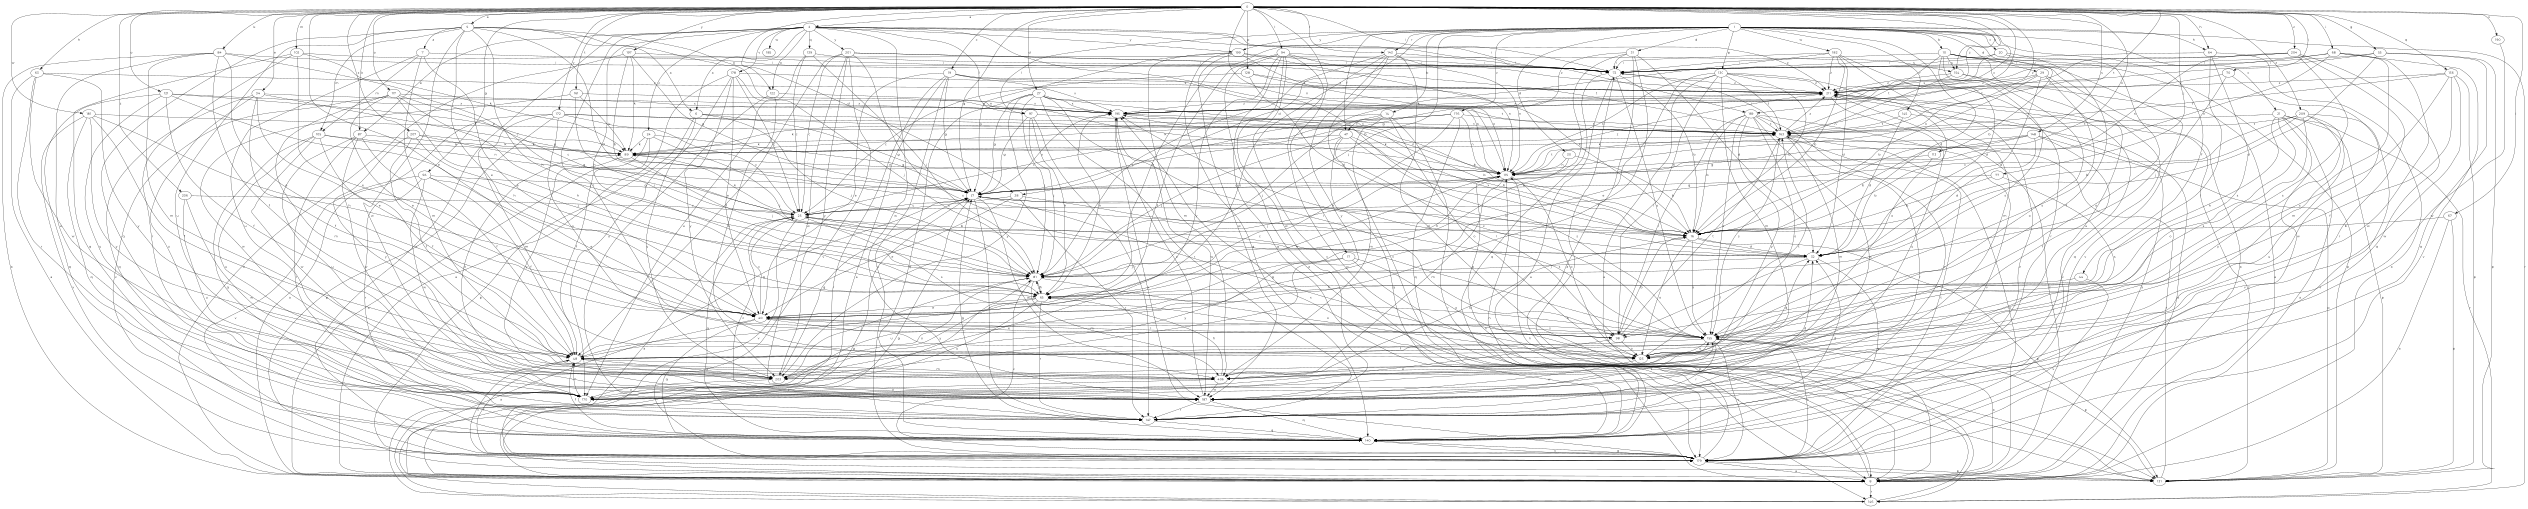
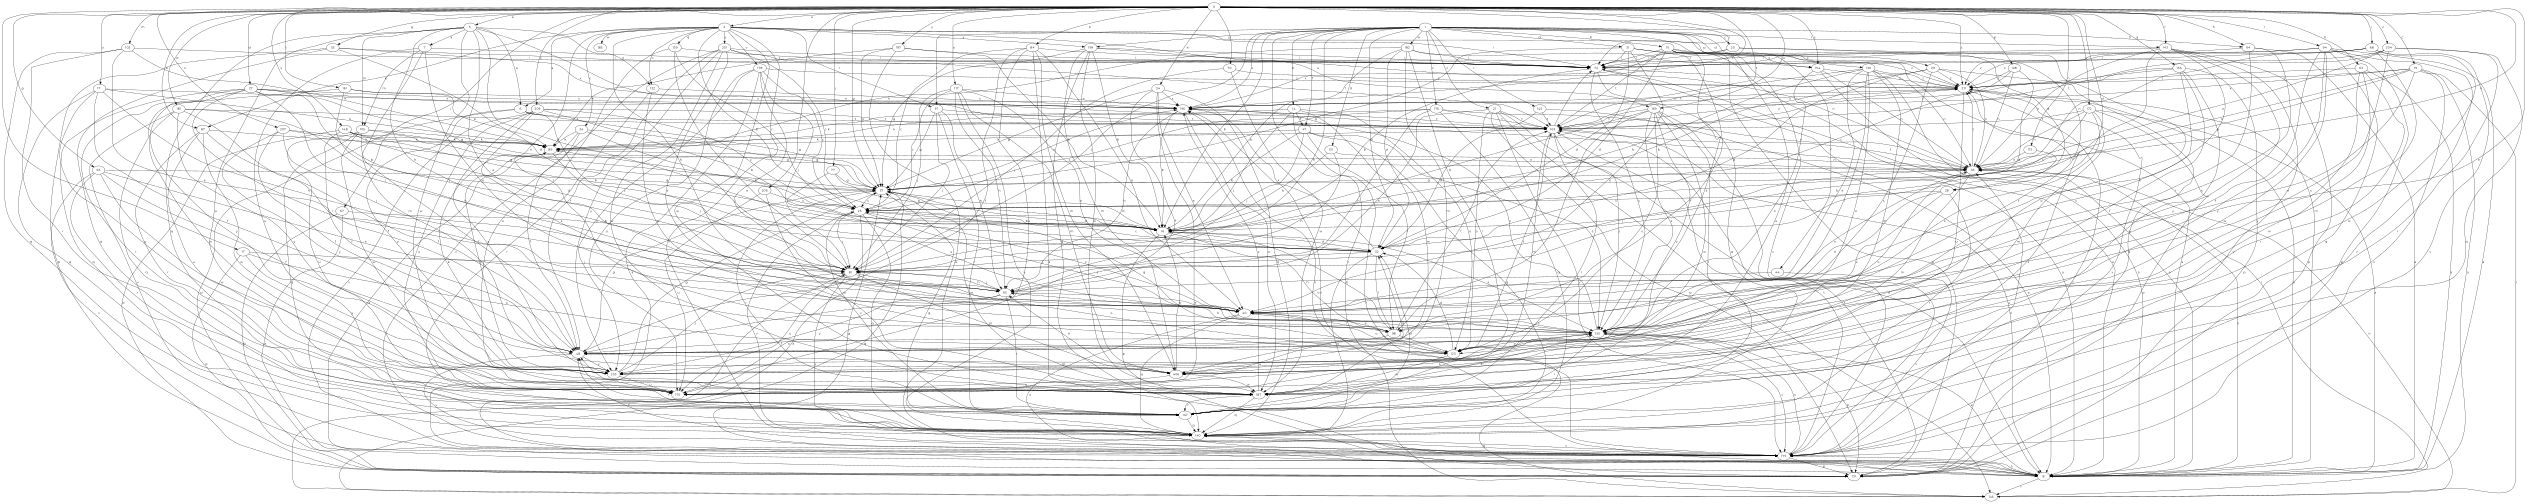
node "190": removed
